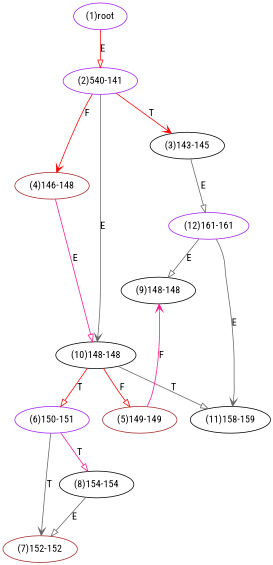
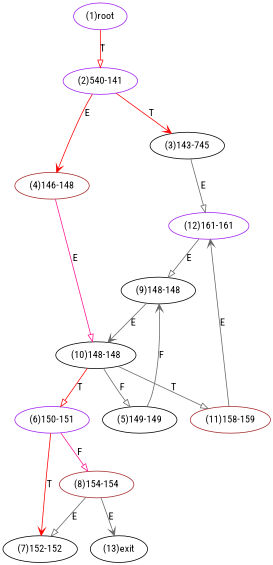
edge "(1)root" -> "(2)540-141": label "E" -> "T"
edge "(2)540-141" -> "(4)146-148": label "F" -> "E"
node "(3)143-145": label "(3)143-145" -> "(3)143-745"
edge "(2)540-141" -> "(10)148-148": now "(9)148-148" -> "(10)148-148"
edge "(12)161-161" -> "(11)158-159": reversed
edge "(5)149-149" -> "(9)148-148": color deeppink -> gray40
edge "(10)148-148" -> "(5)149-149": color red -> gray40
node "(5)149-149": color brown -> black
node "(11)158-159": color black -> brown
edge "(6)150-151" -> "(8)154-154": label "T" -> "F"
edge "(6)150-151" -> "(7)152-152": color gray40 -> red
node "(8)154-154": color black -> brown
node "(7)152-152": color brown -> black
node "(13)exit": added
